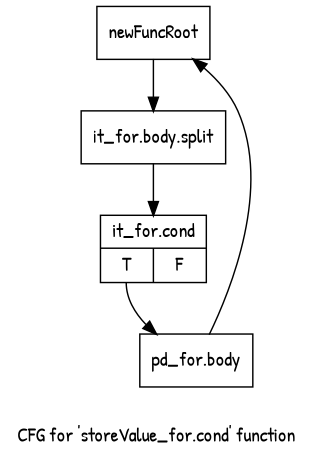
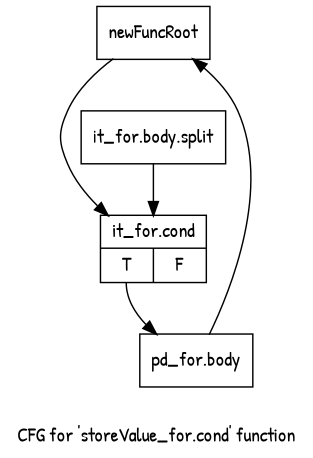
edge "newFuncRoot" -> "it_for.body.split": now "newFuncRoot" -> "it_for.cond"
